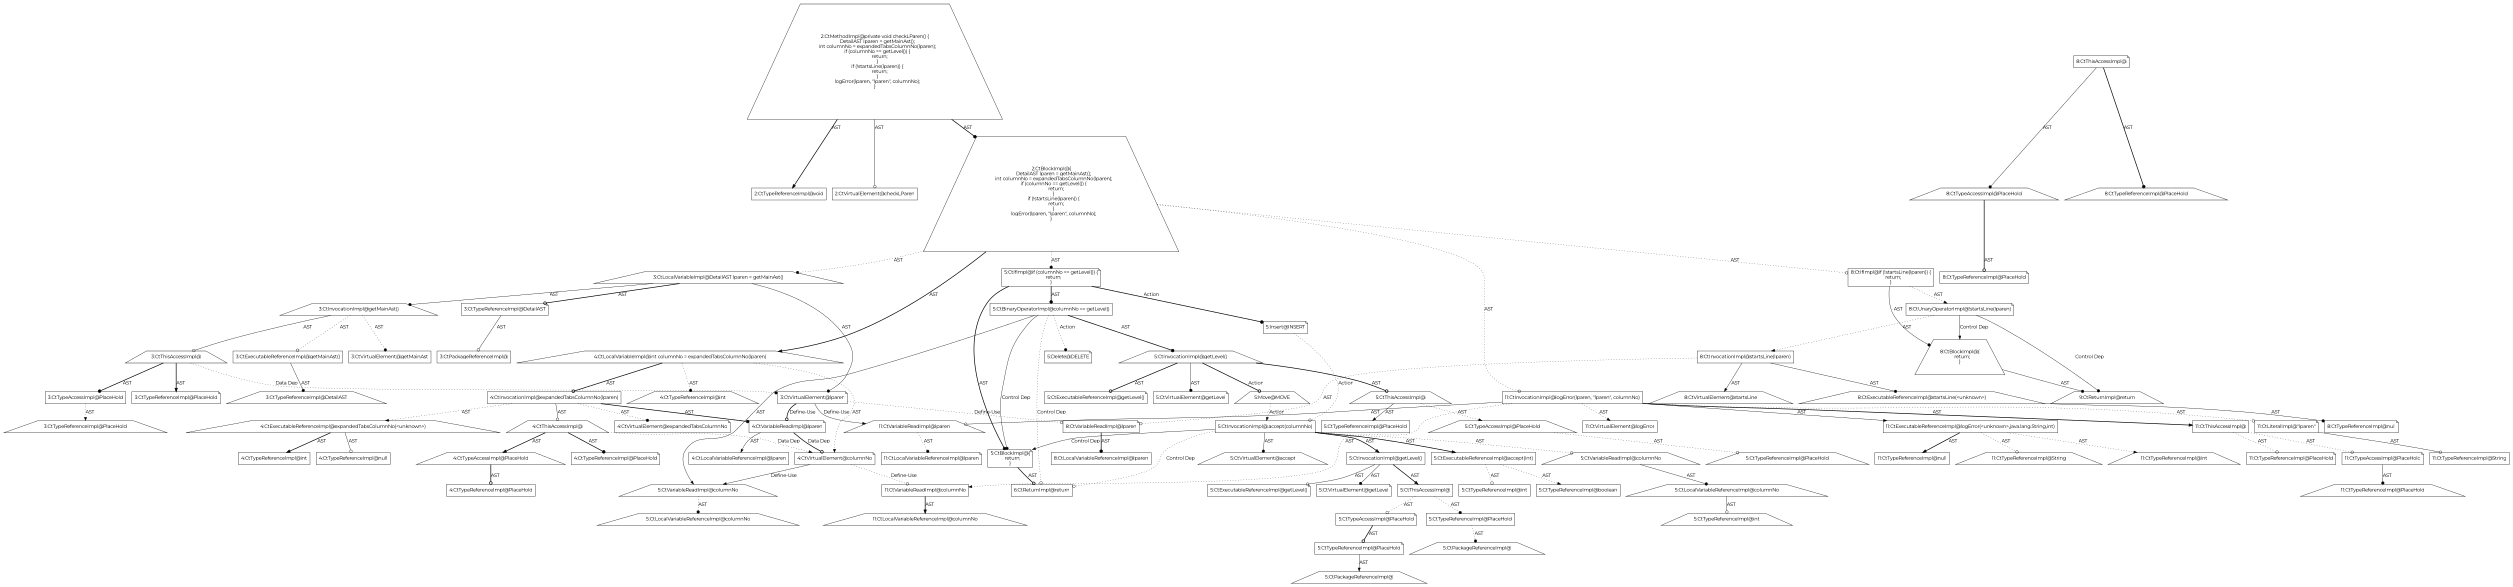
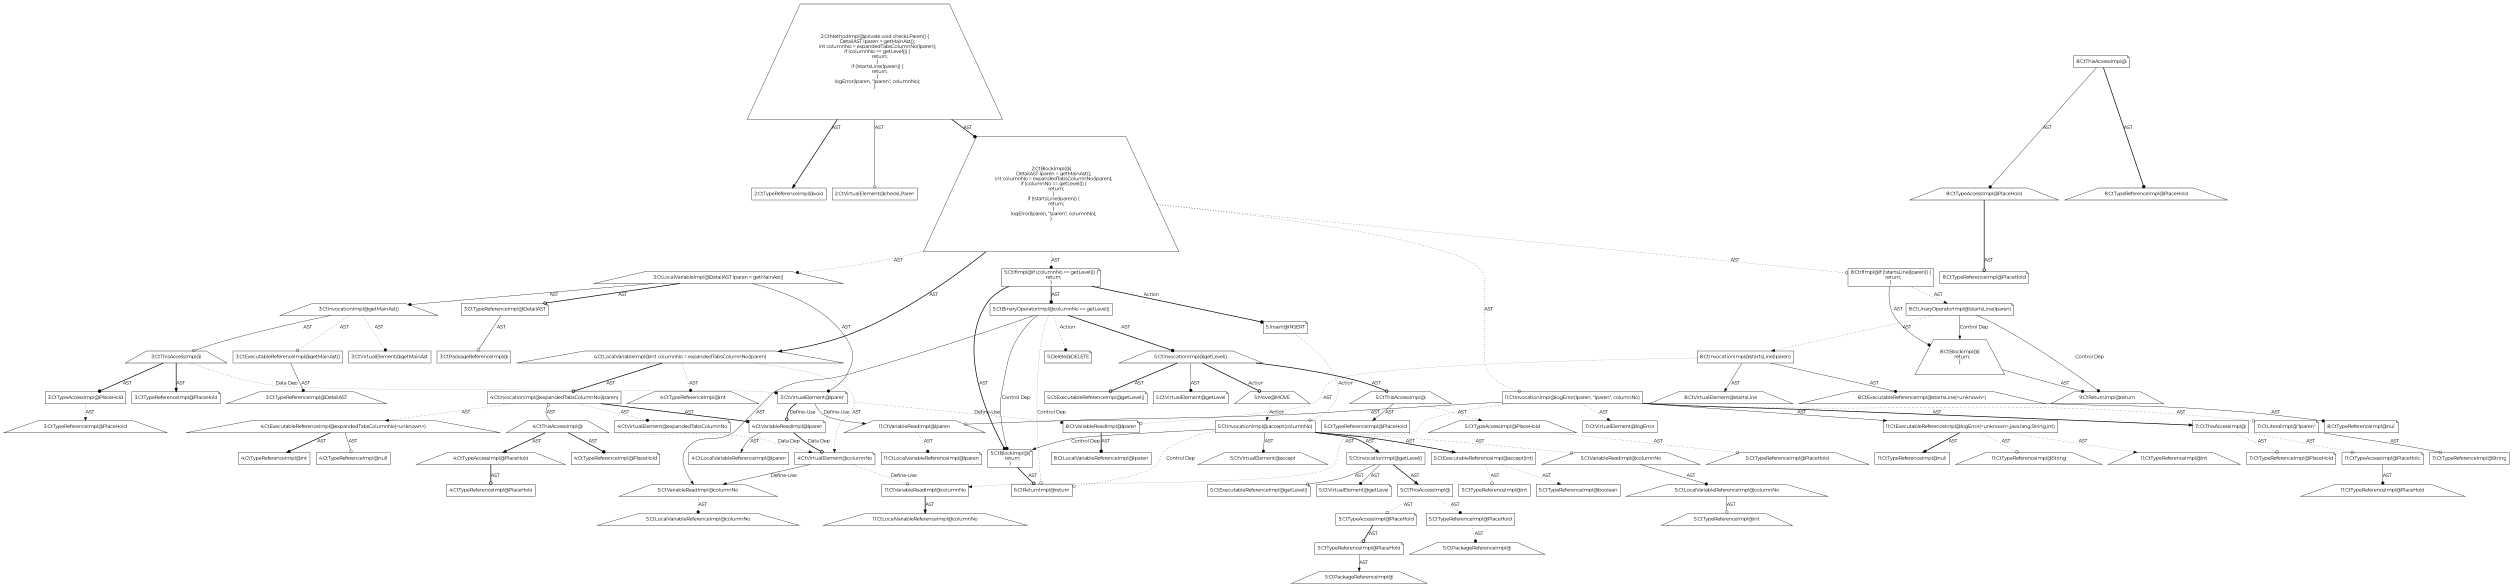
edge "4:CtInvocationImpl@expandedTabsColumnNo(lparen)" -> "4:CtThisAccessImpl@": reversed
edge "3:CtVirtualElement@lparen" -> "8:CtVariableReadImpl@lparen": arrowhead odot -> dot
